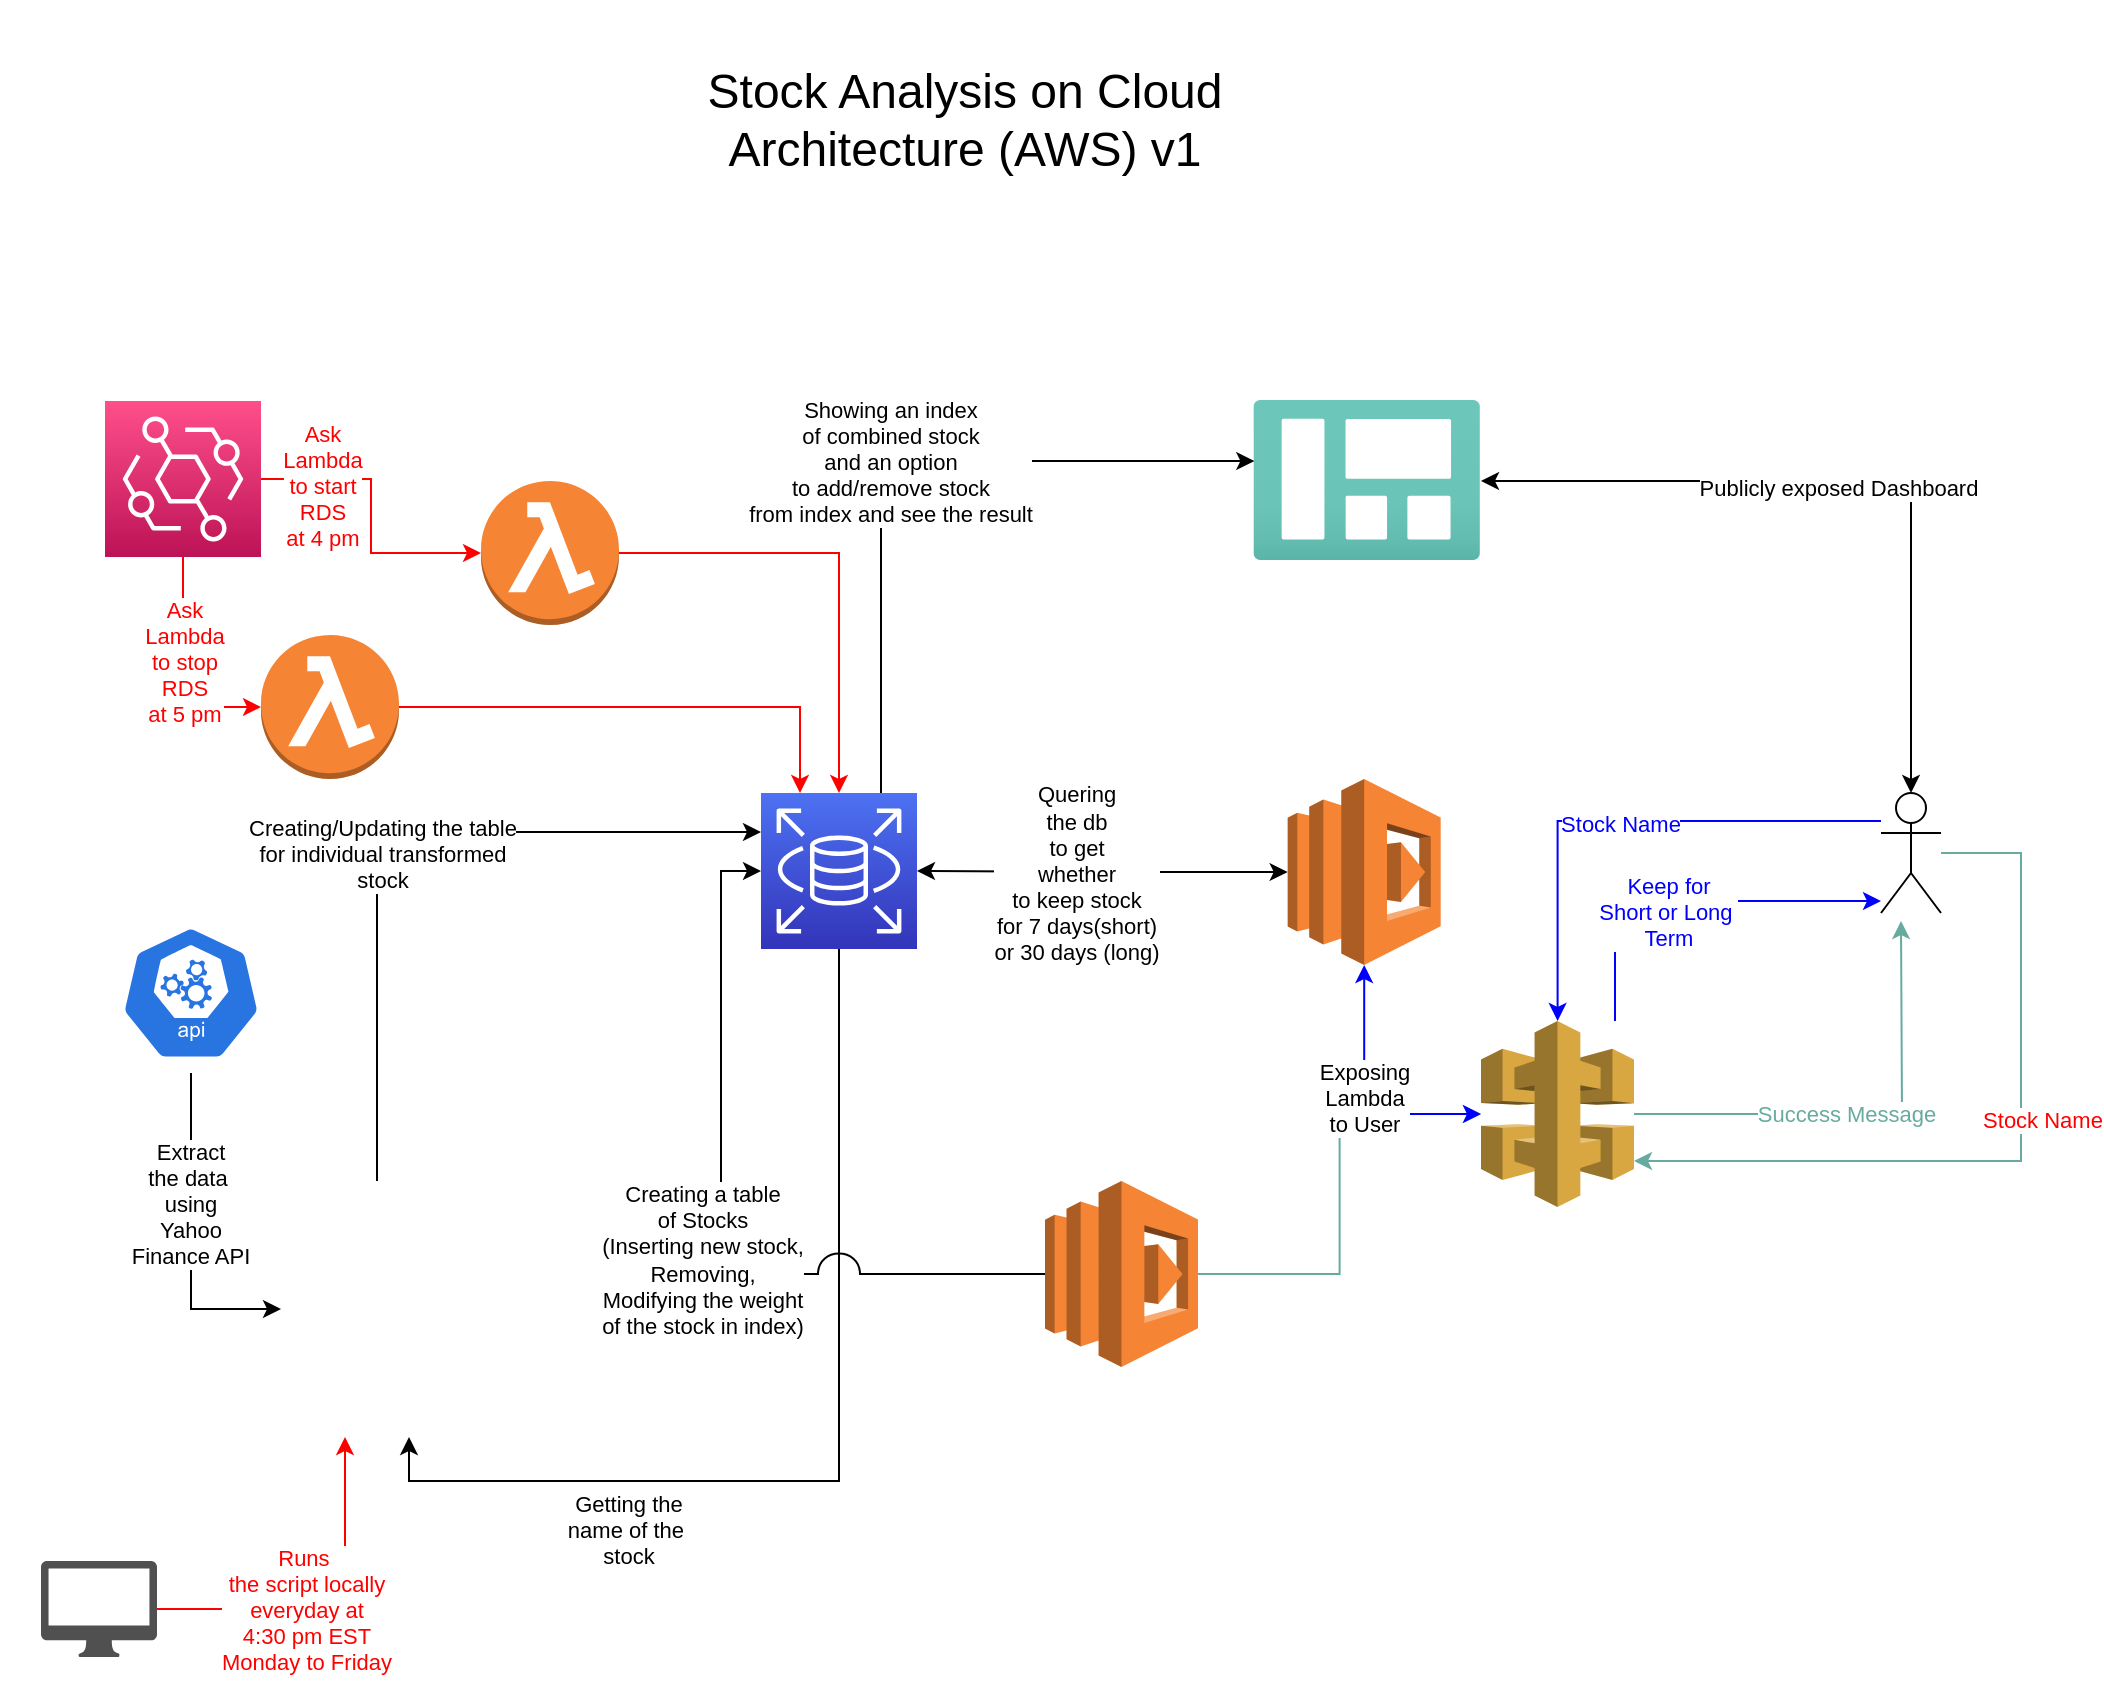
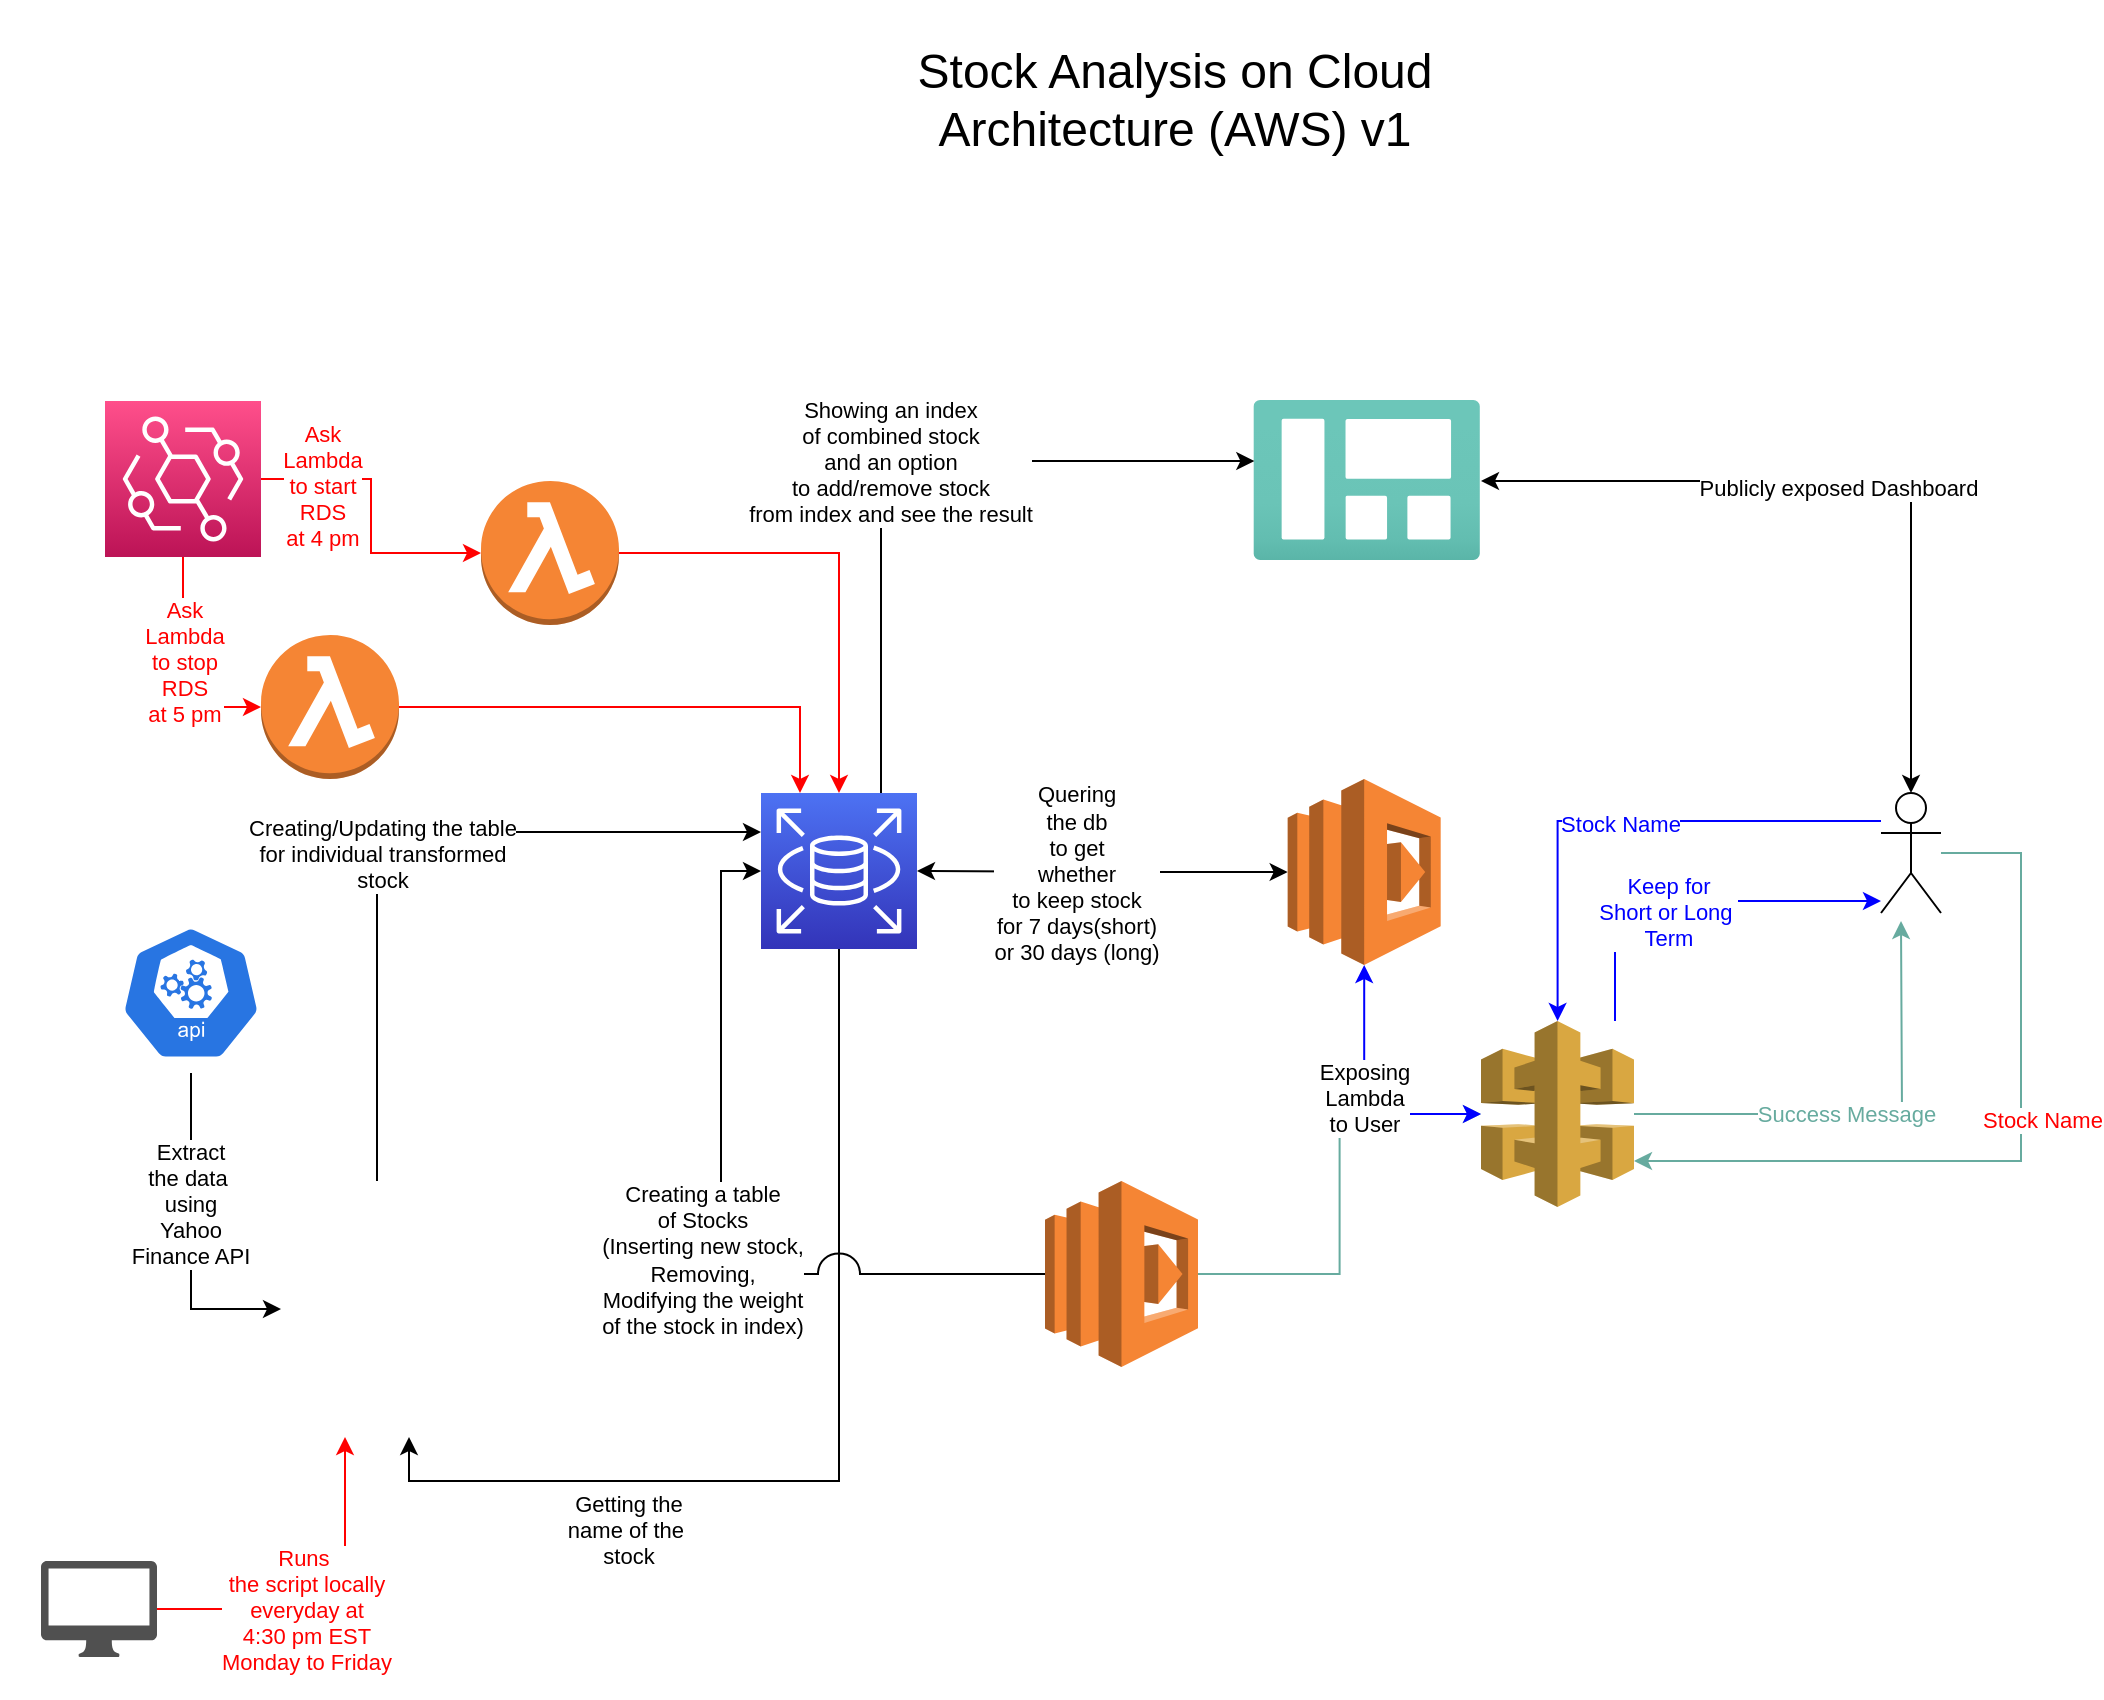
node "Stock Analysis on Cloud Architecture (AWS) v1": moved (964, 121) -> (1174, 101)
